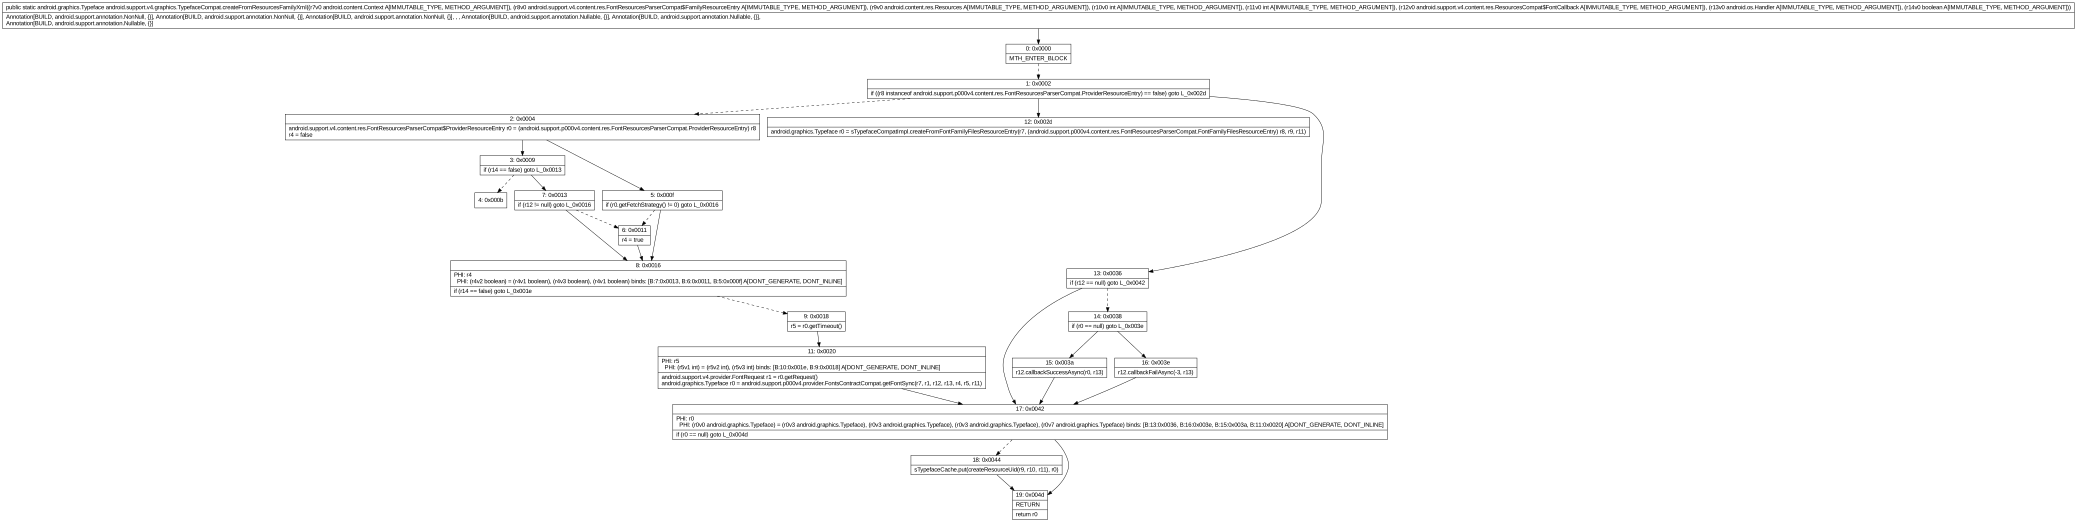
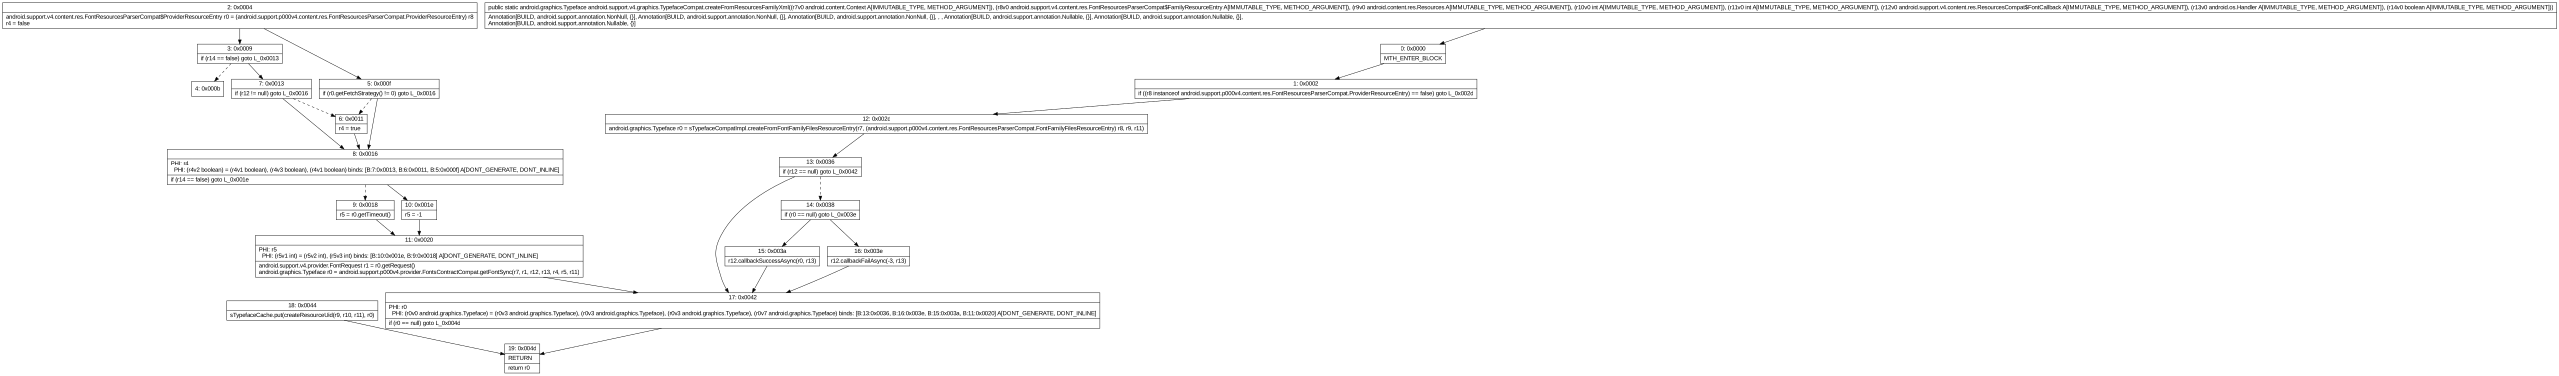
edge "0: 0x0000" -> "1: 0x0002": style dashed -> solid
edge "1: 0x0002" -> "2: 0x0004": removed
edge "1: 0x0002" -> "13: 0x0036": now "12: 0x002d" -> "13: 0x0036"
node "10: 0x001e": added
edge "17: 0x0042" -> "18: 0x0044": removed
